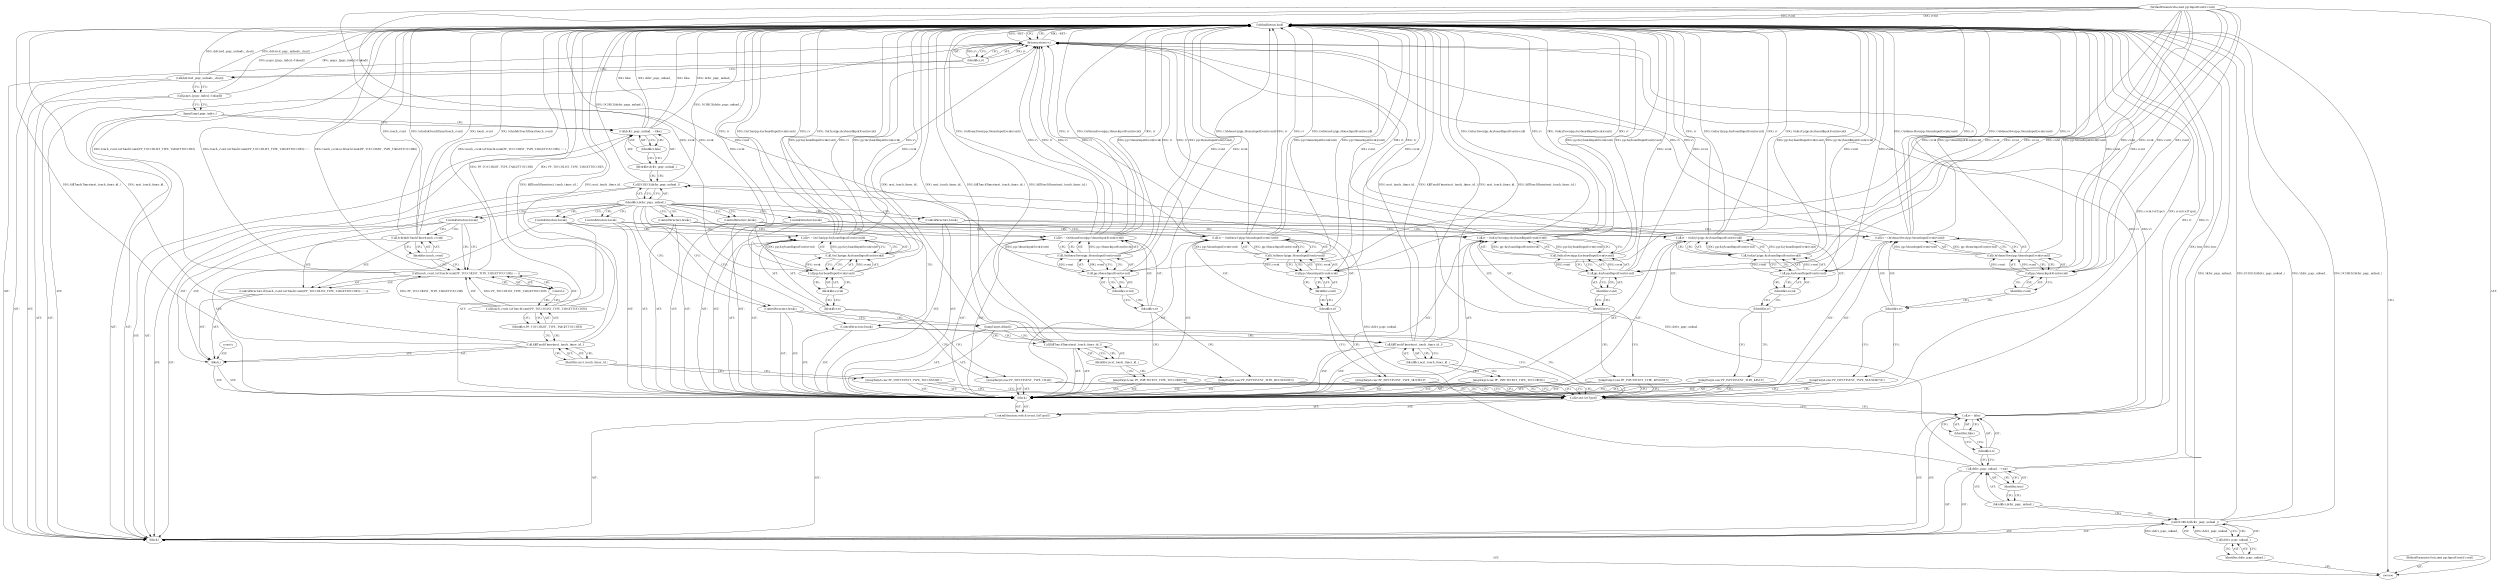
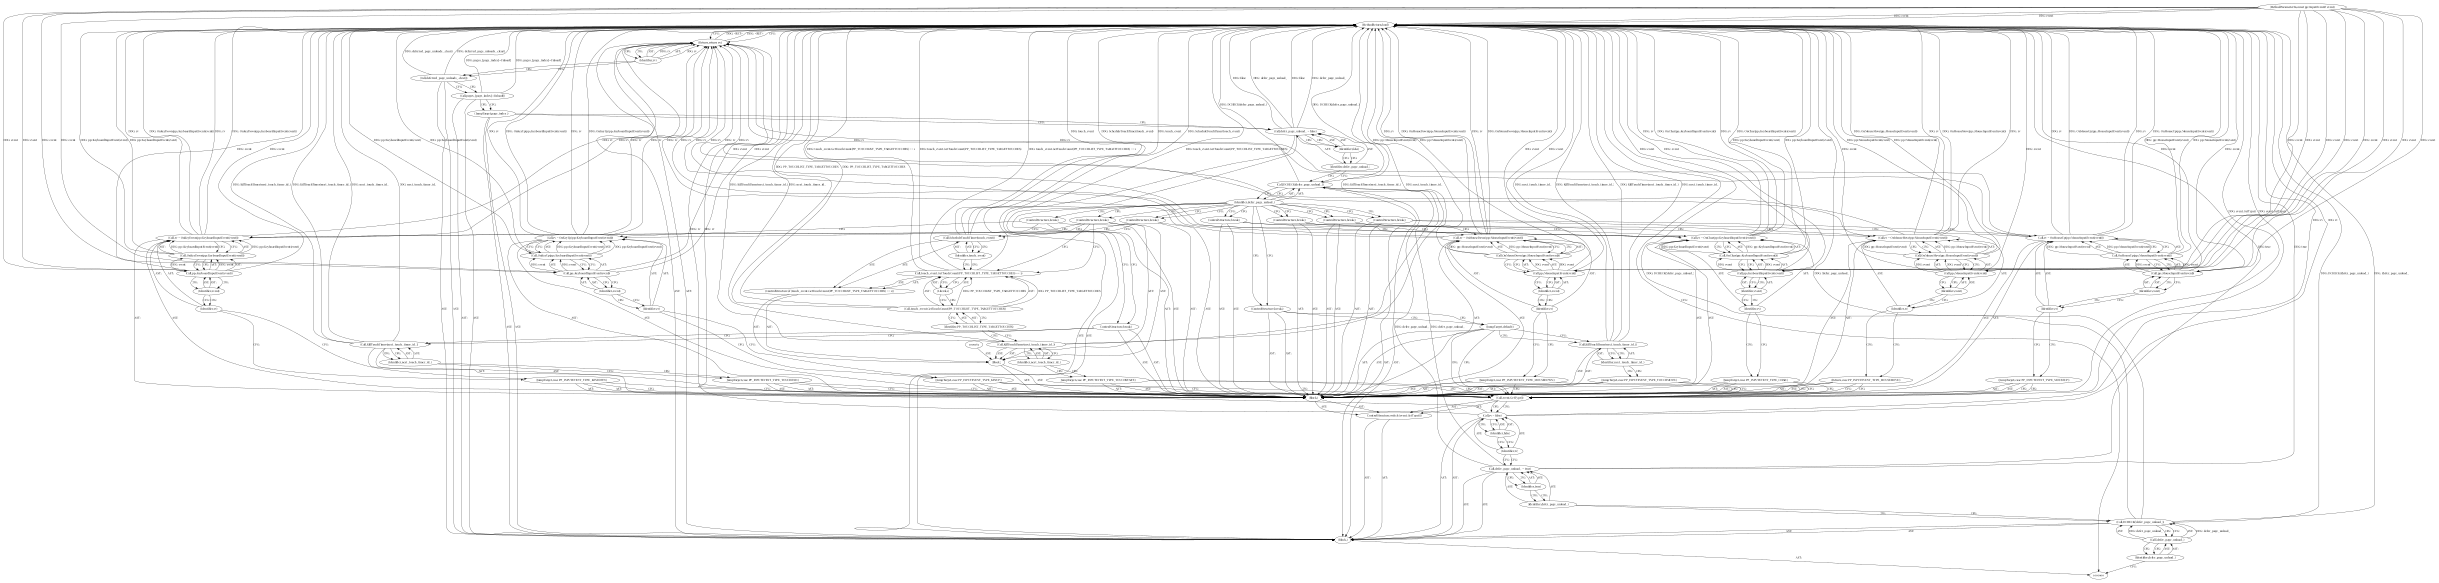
edge "(MethodParameterIn,const pp::InputEvent& event)" -> "1000100": removed, label "AST:"
node "(JumpTarget,case PP_INPUTEVENT_TYPE_MOUSEMOVE:)": label "(JumpTarget,case PP_INPUTEVENT_TYPE_MOUSEMOVE:)" -> "(Return,case PP_INPUTEVENT_TYPE_MOUSEMOVE:)"
node "(MethodParameterOut,const pp::InputEvent& event)": removed
